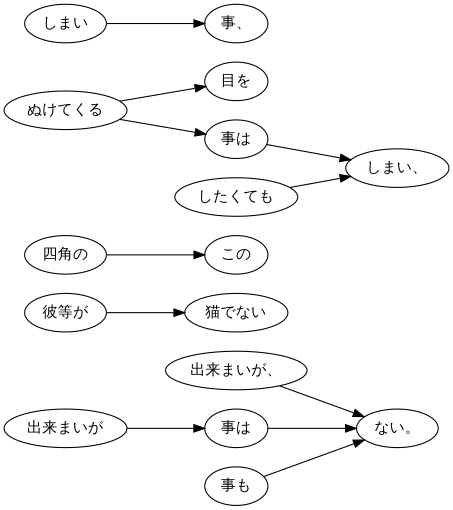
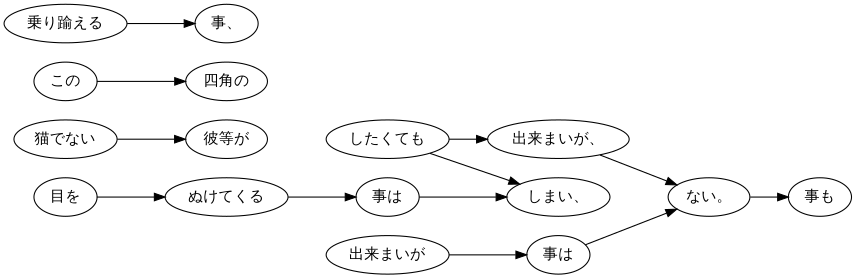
node "しまい": label "しまい" -> "乗り踰える"
edge "ぬけてくる" -> "目を": reversed
edge "したくても" -> "出来まいが、": added
edge "四角の" -> "この": reversed
edge "彼等が" -> "猫でない": reversed
edge "事も" -> "ない。": reversed
